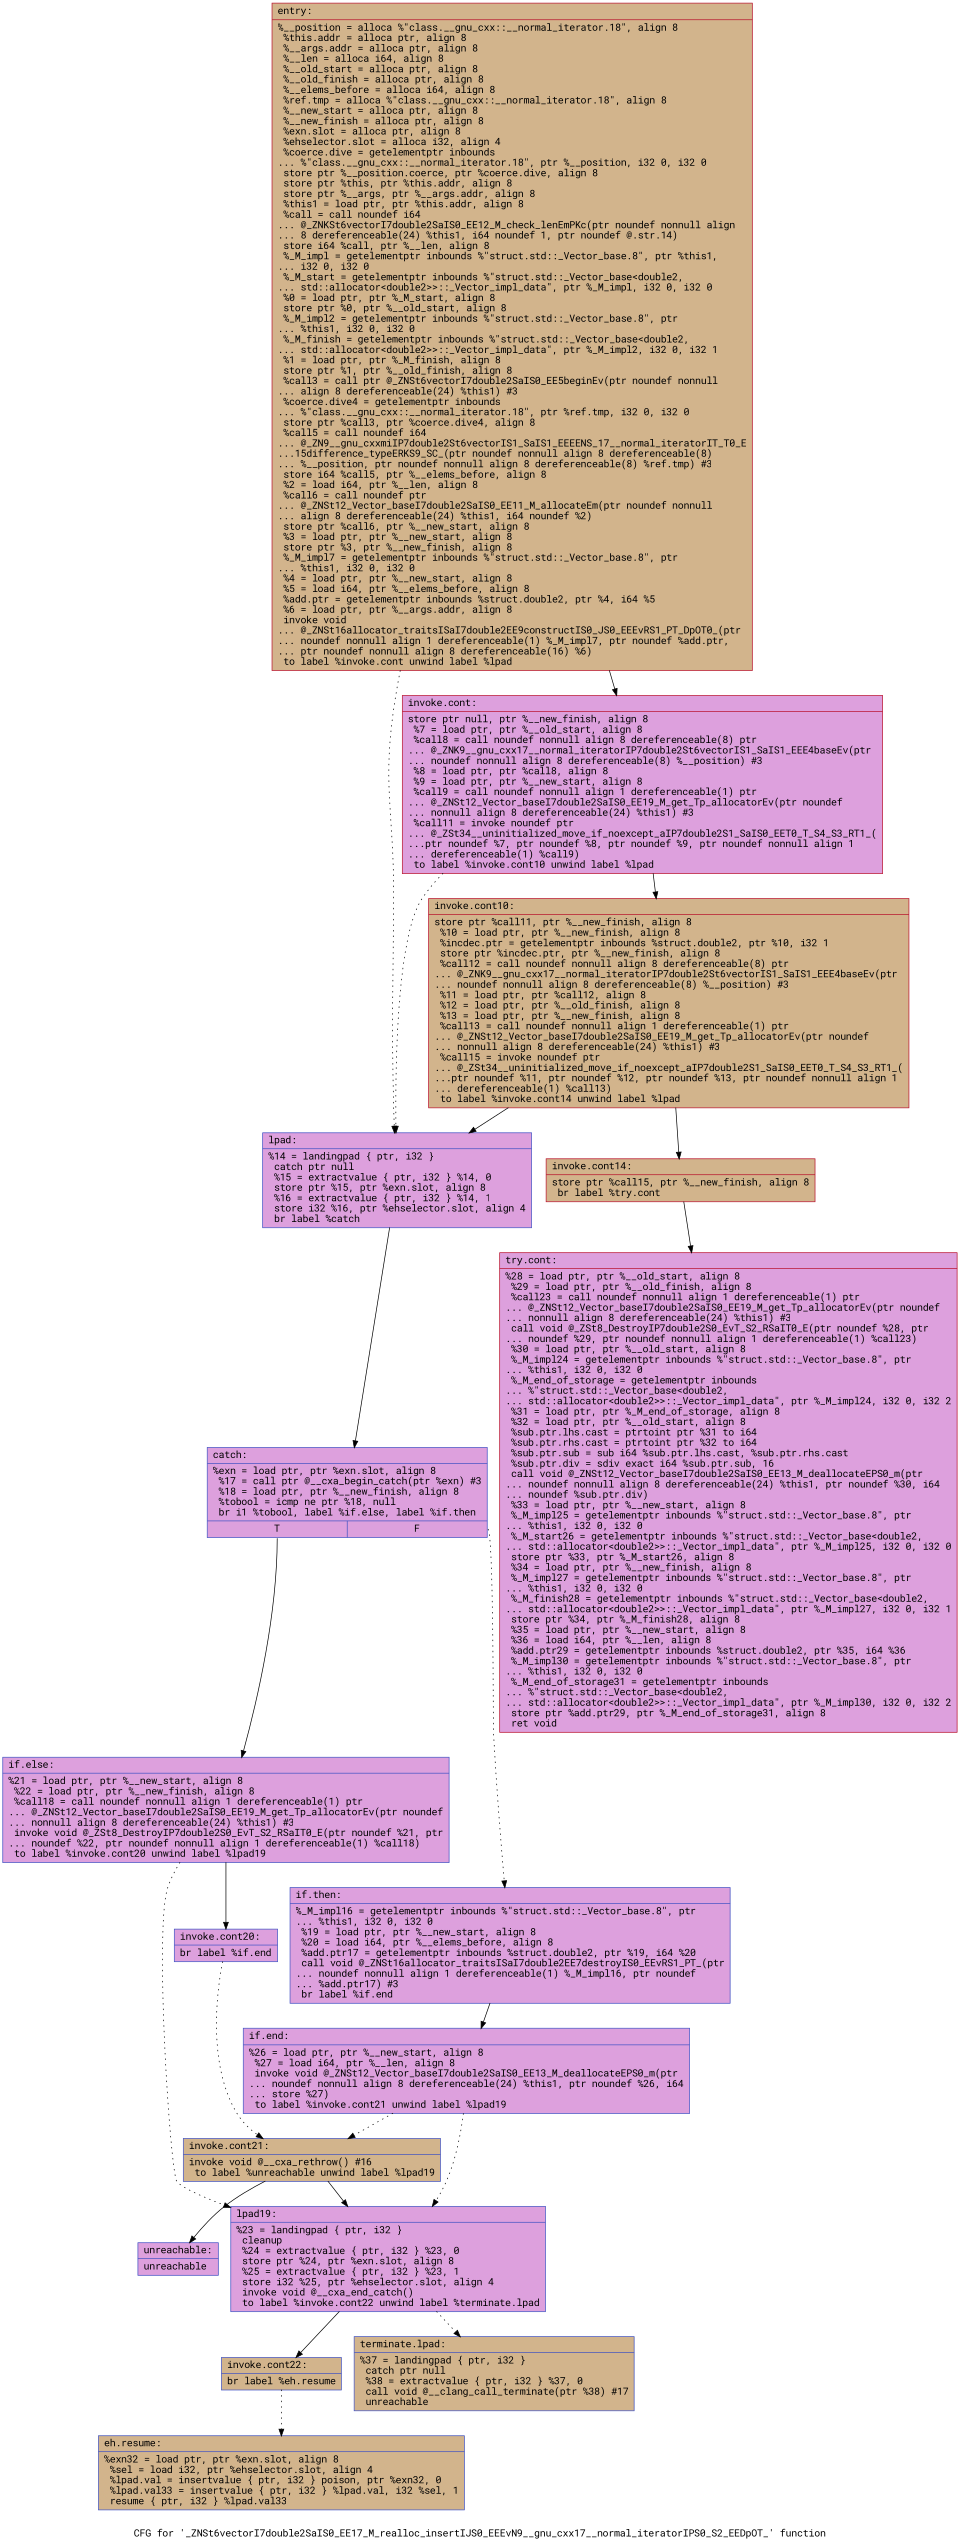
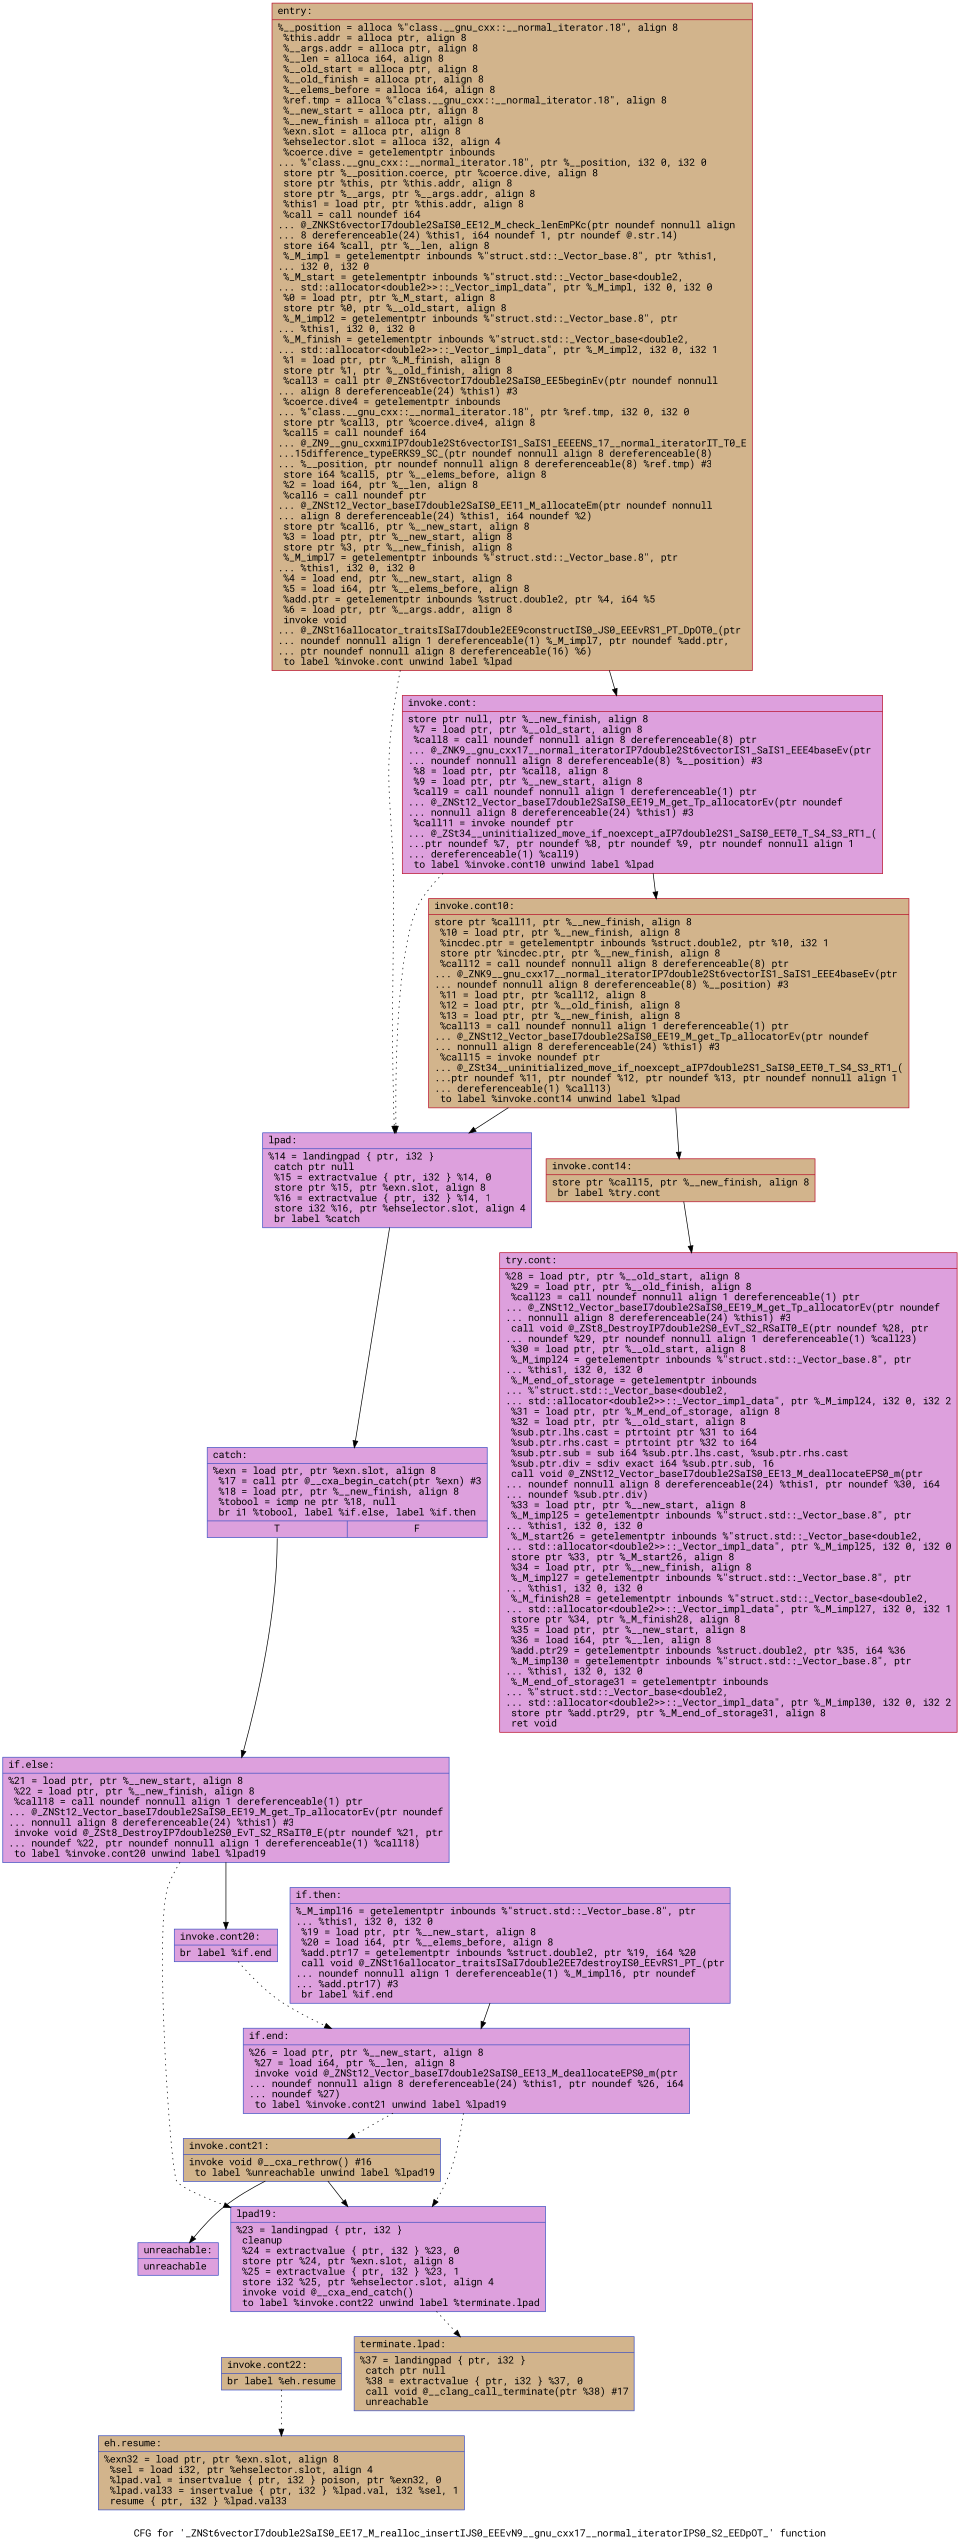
node "entry:": text "%4 = load ptr, ptr %__new_start, align 8" -> "%4 = load end, ptr %__new_start, align 8"
edge "catch:" -> "if.then:": removed
edge "invoke.cont20:" -> "invoke.cont21:": now "invoke.cont20:" -> "if.end:"
node "if.end:": text "... store %27)" -> "... noundef %27)"
edge "lpad19:" -> "invoke.cont22:": removed
